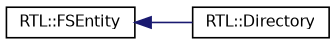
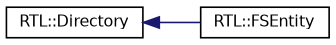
edge "RTL::Directory" -> "RTL::FSEntity": reversed
